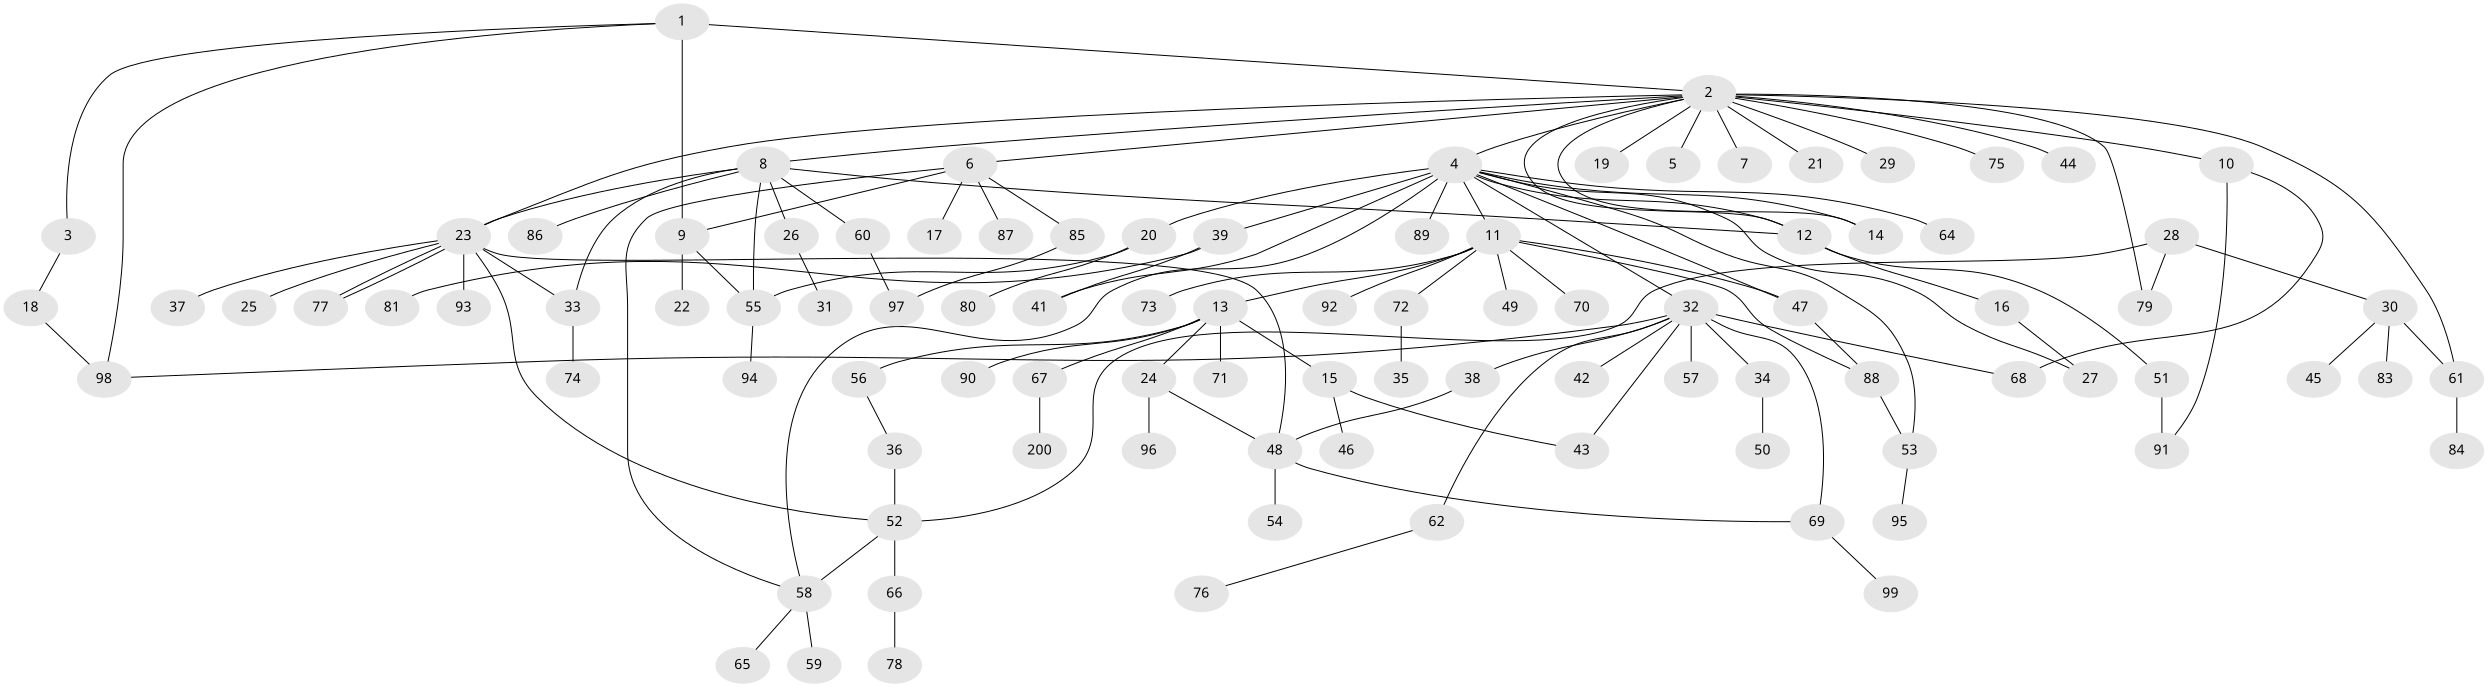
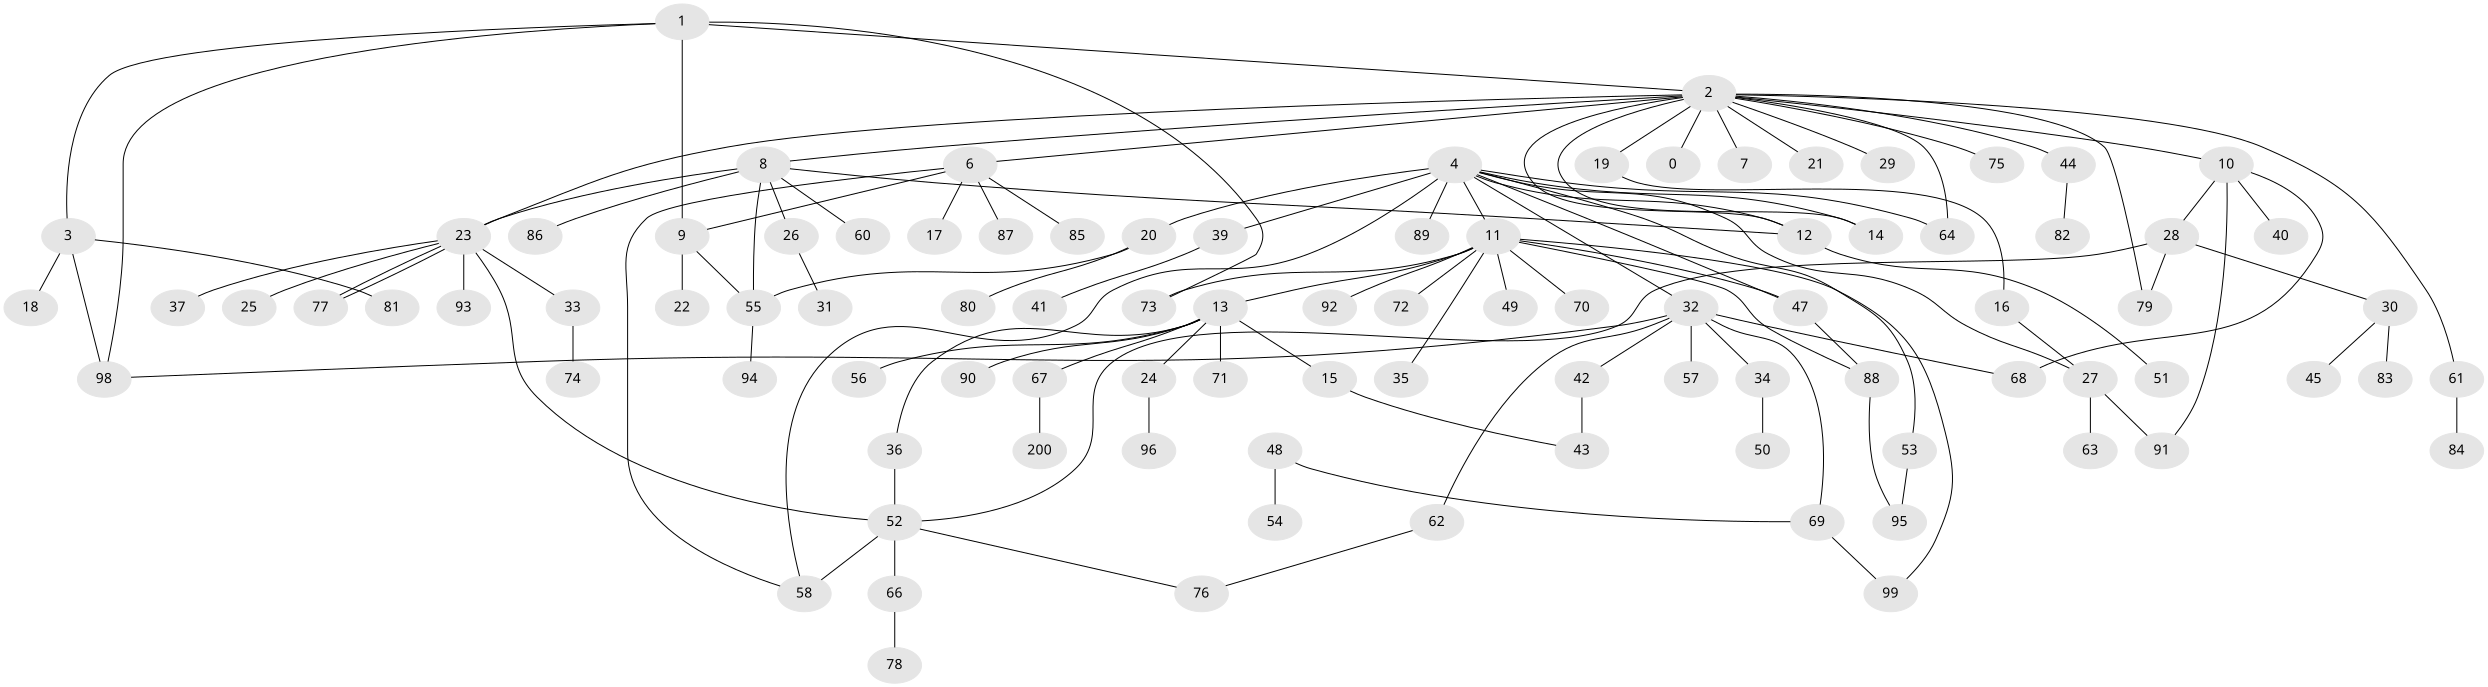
edge "1" -- "73": added
edge "2" -- "4": now "2" -- "64"
node "5": label "5" -> "0"
edge "10" -- "28": added
edge "8" -- "33": removed
node "82": added
node "40": added
edge "4" -- "41": removed
edge "23" -- "48": removed
edge "39" -- "81": now "3" -- "81"
edge "12" -- "16": now "19" -- "16"
node "97": removed
edge "11" -- "99": added
edge "18" -- "98": now "3" -- "98"
edge "72" -- "35": now "11" -- "35"
edge "30" -- "61": removed
node "38": removed
edge "32" -- "43": now "42" -- "43"
edge "56" -- "36": now "13" -- "36"
edge "24" -- "48": removed
edge "88" -- "53": now "88" -- "95"
edge "51" -- "91": now "27" -- "91"
node "46": removed
node "63": added
edge "52" -- "76": added
node "65": removed
node "59": removed
